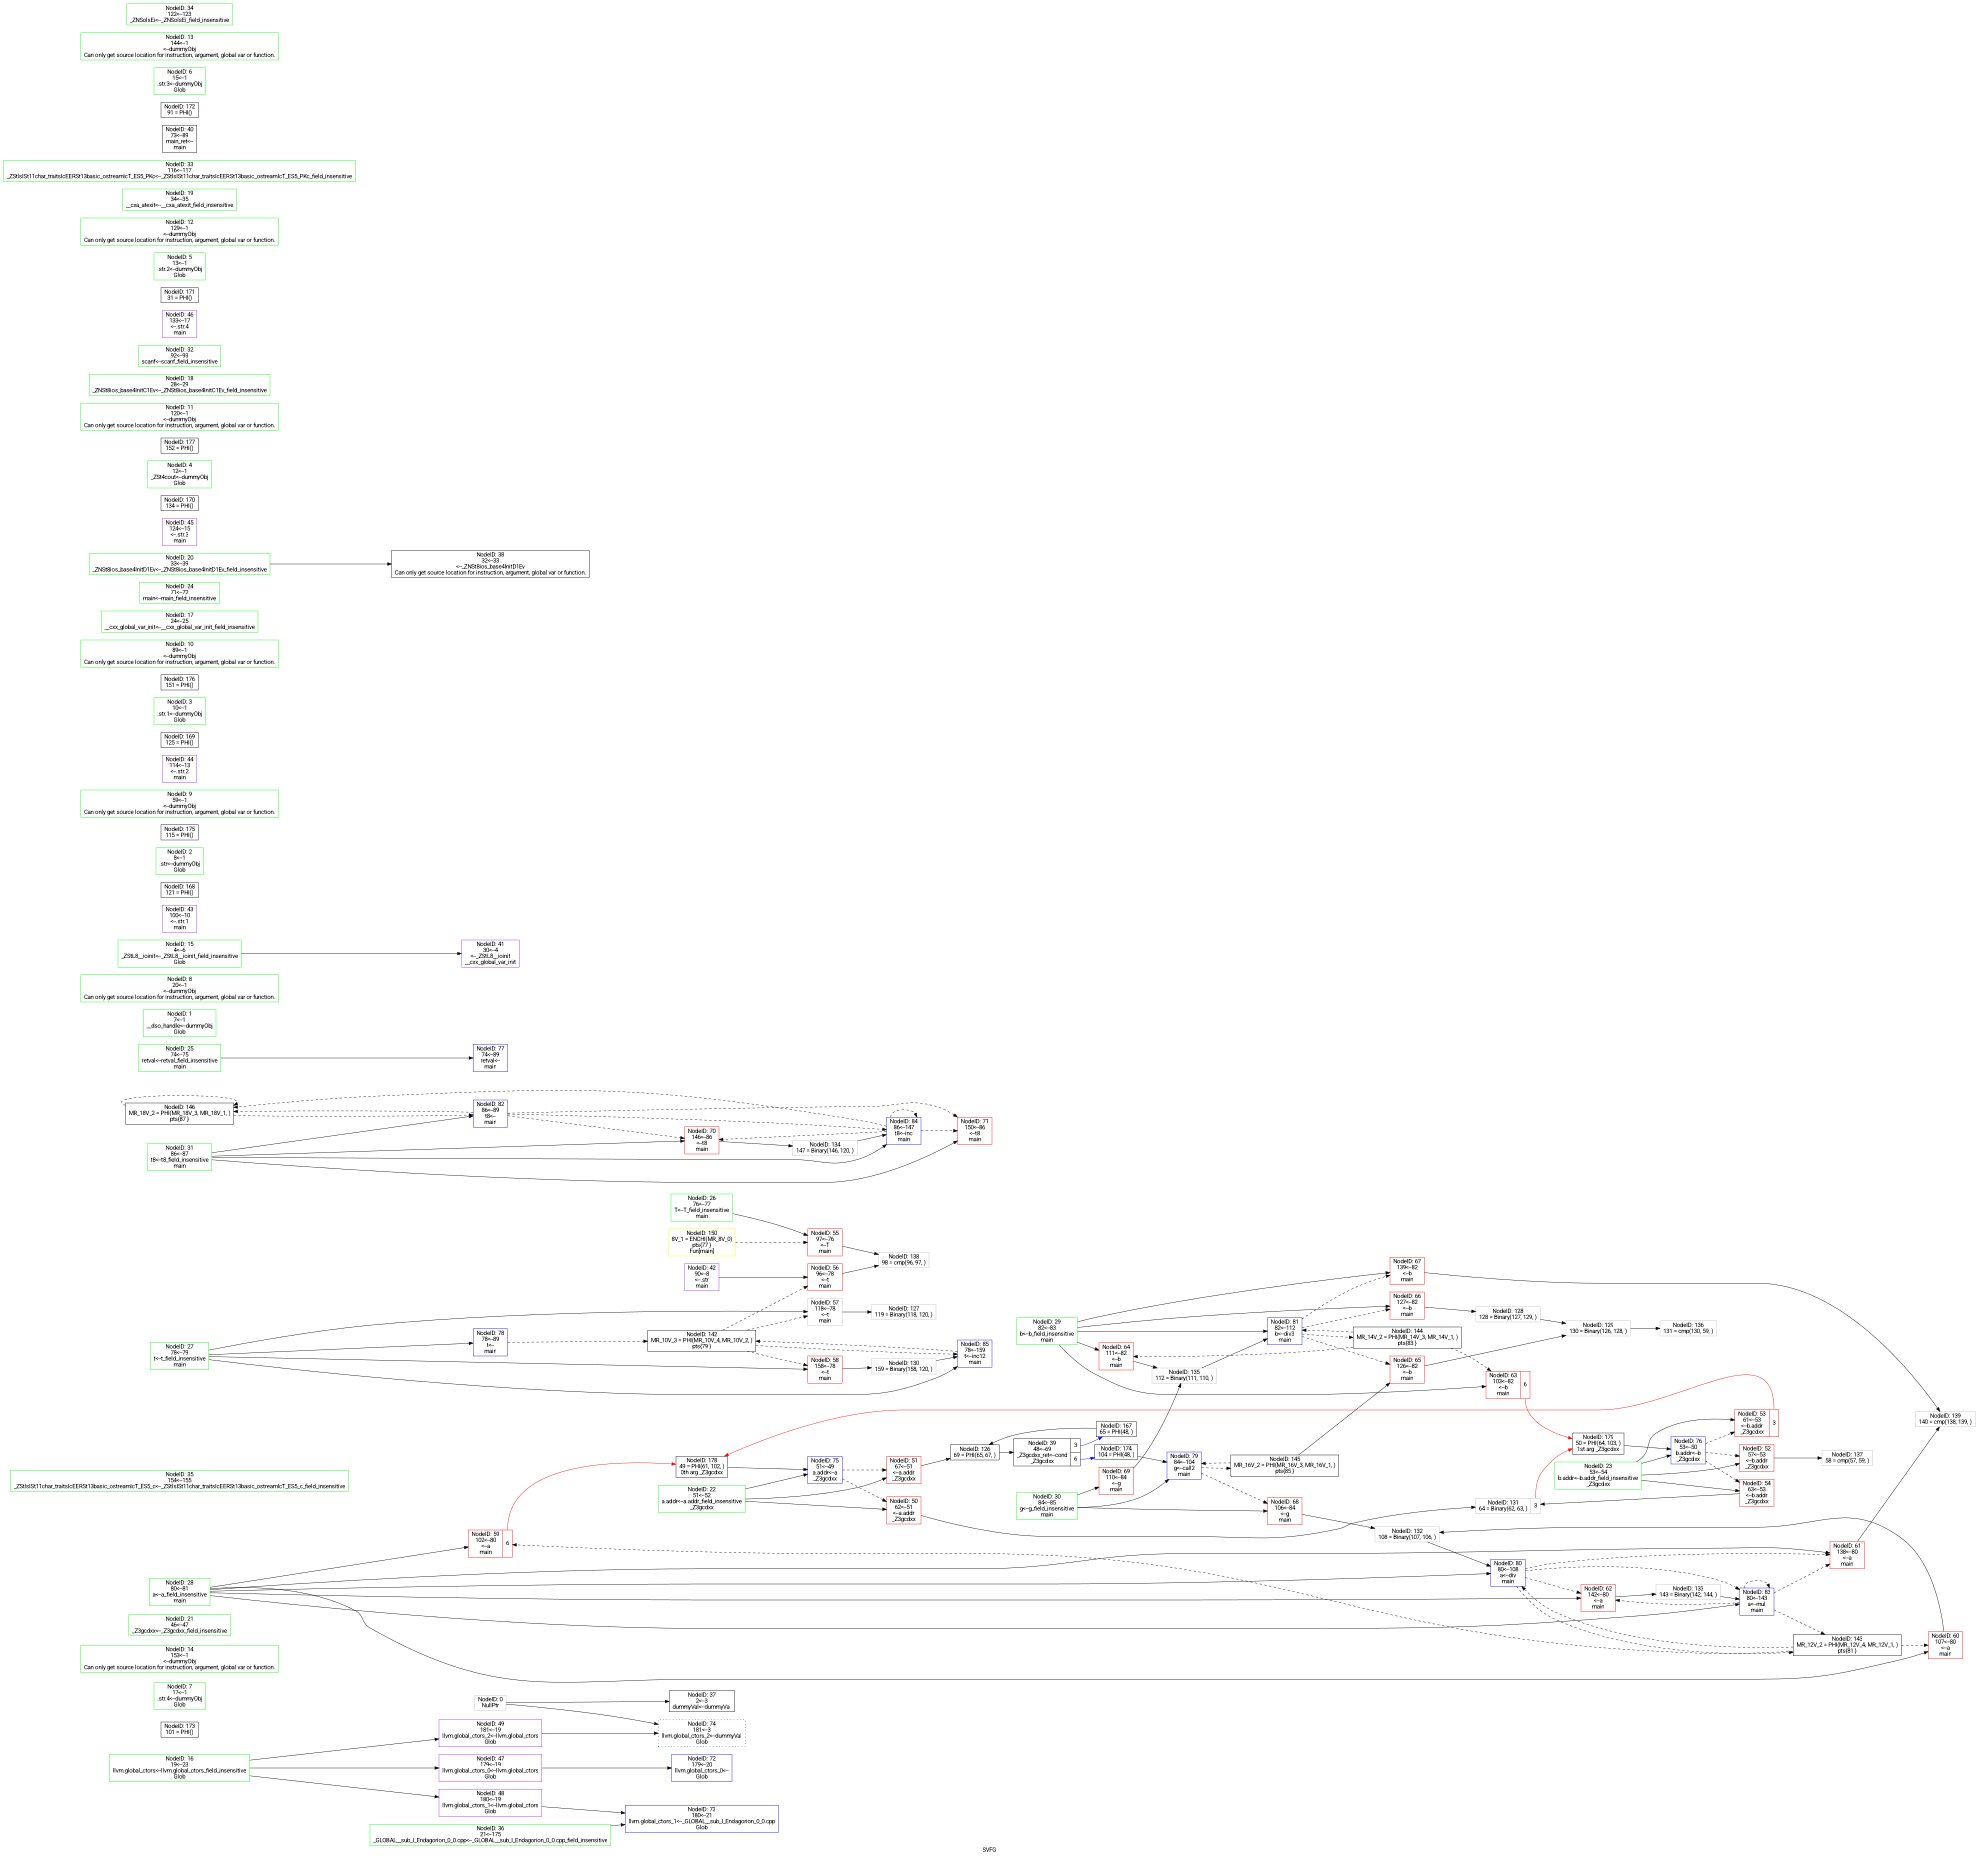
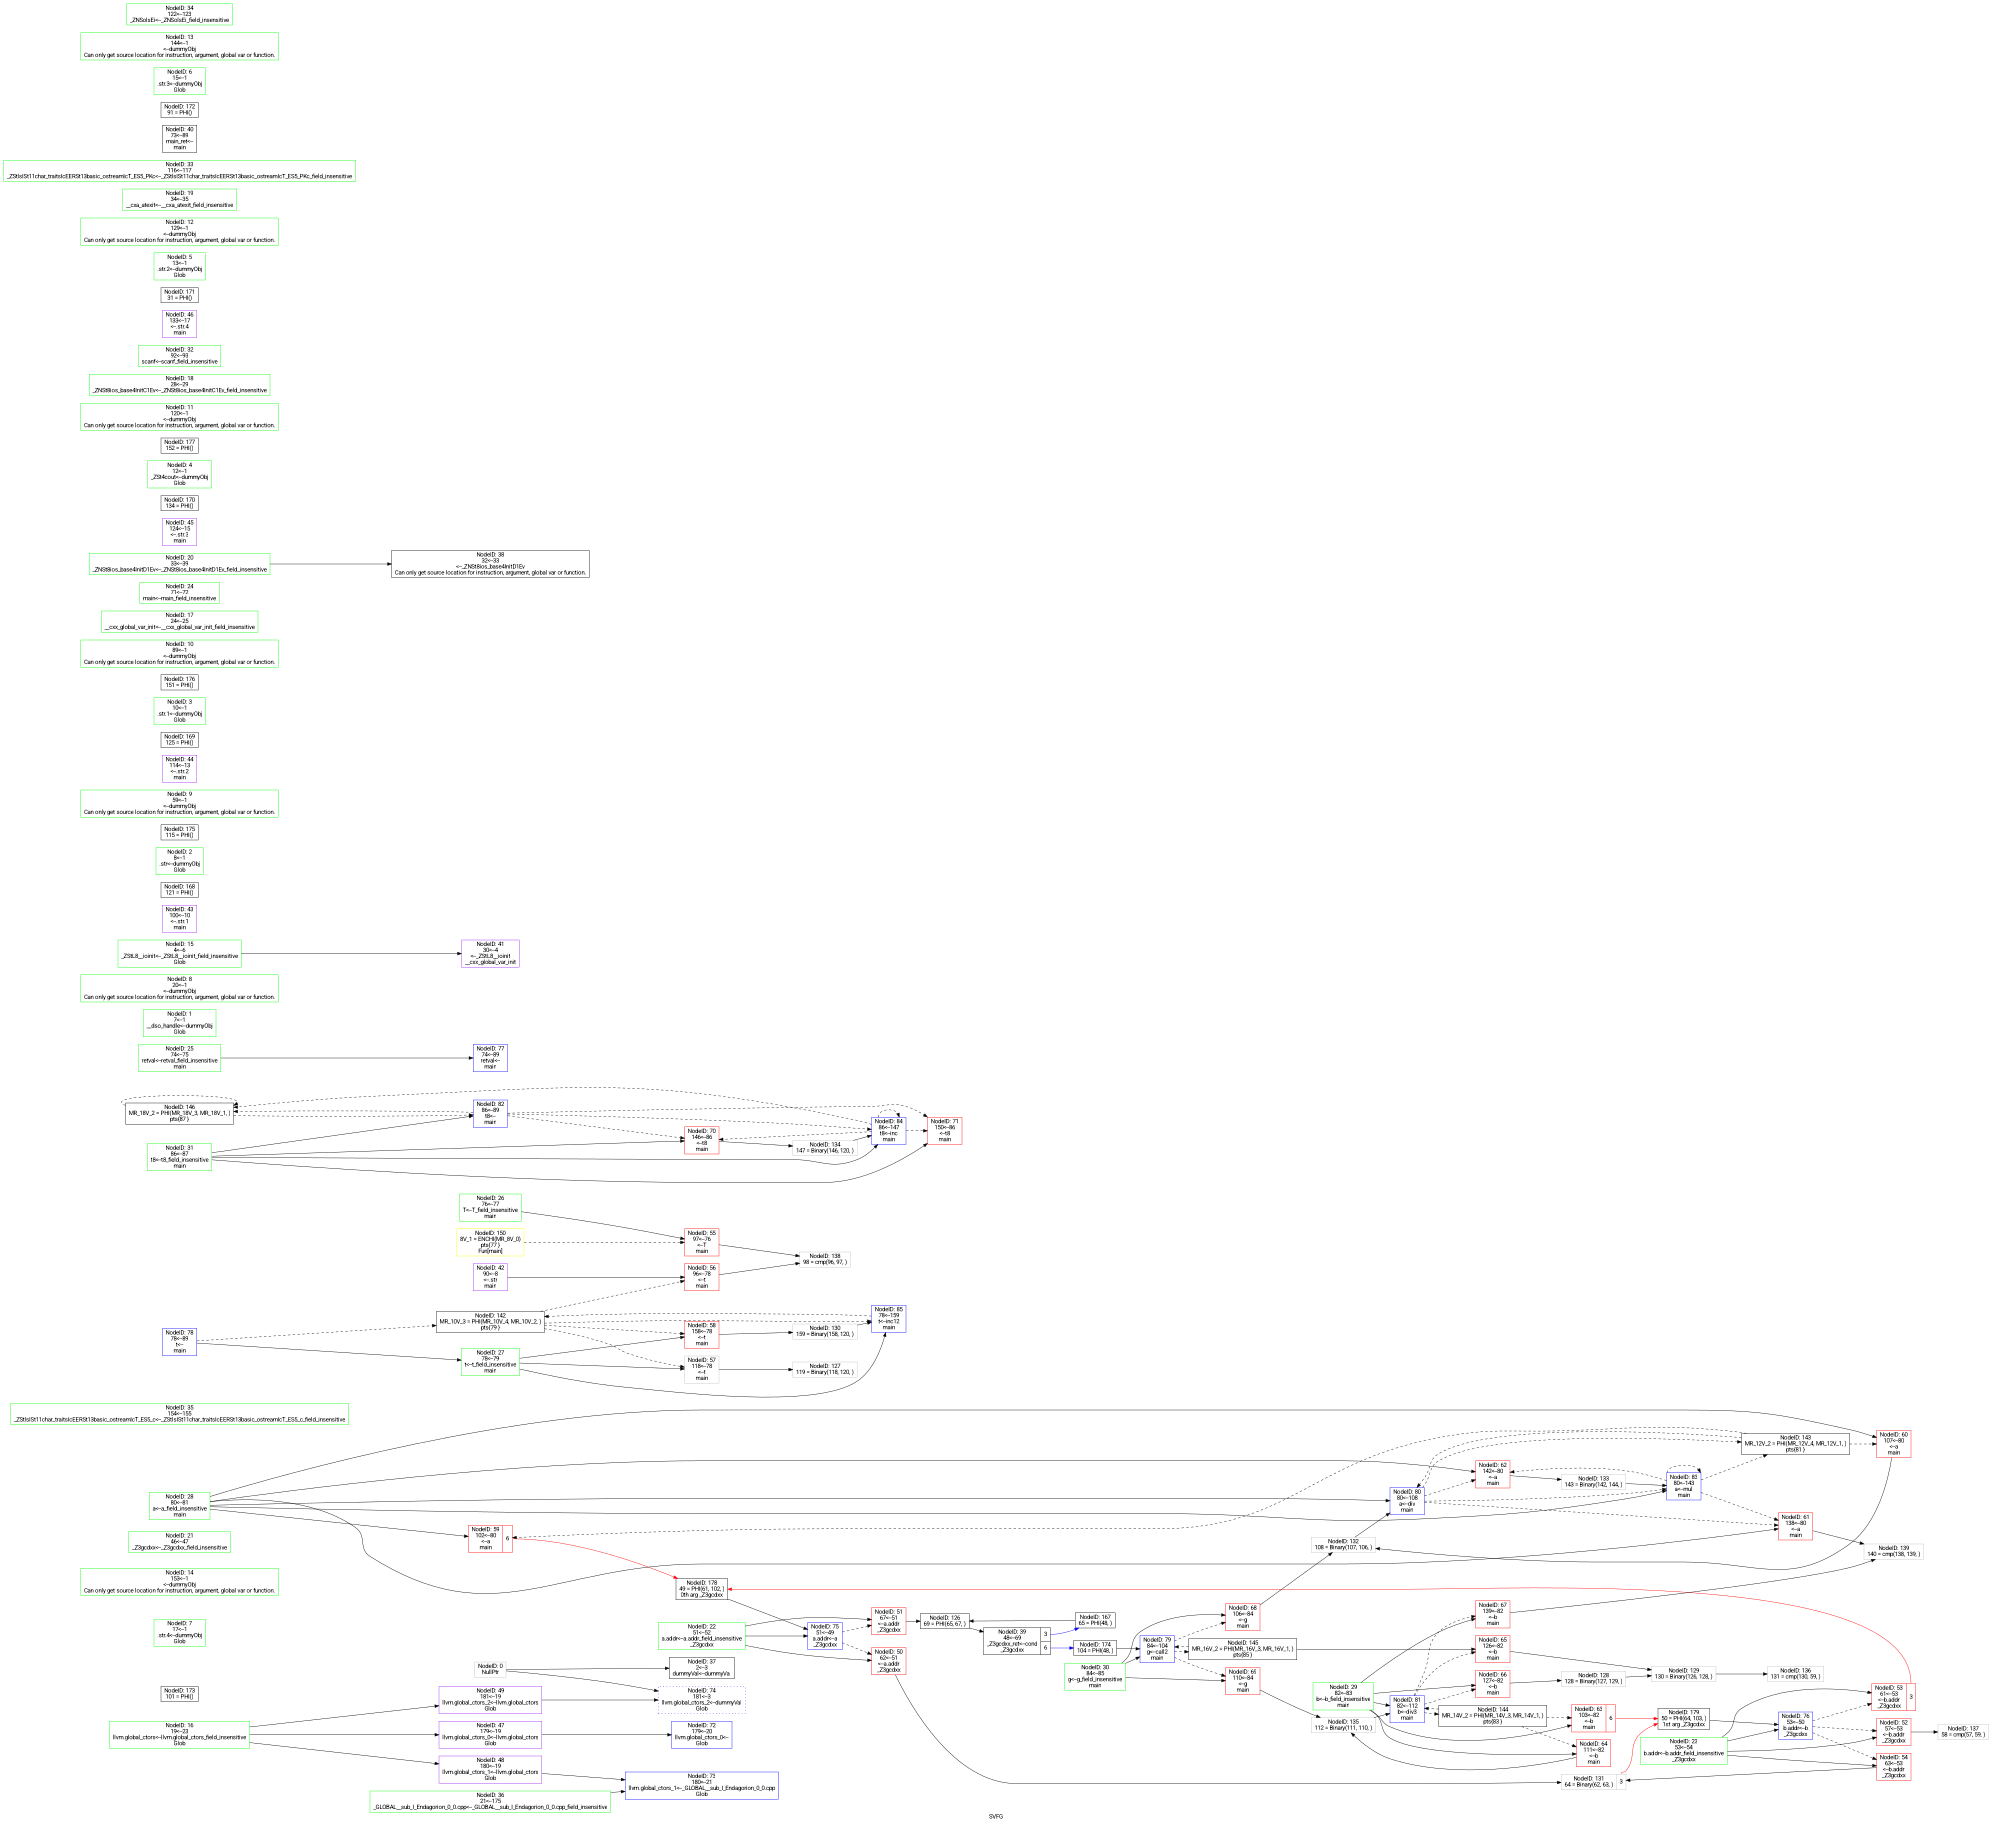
edge "NodeID: 27" -> "NodeID: 78": reversed
edge "NodeID: 79" -> "NodeID: 69": added
